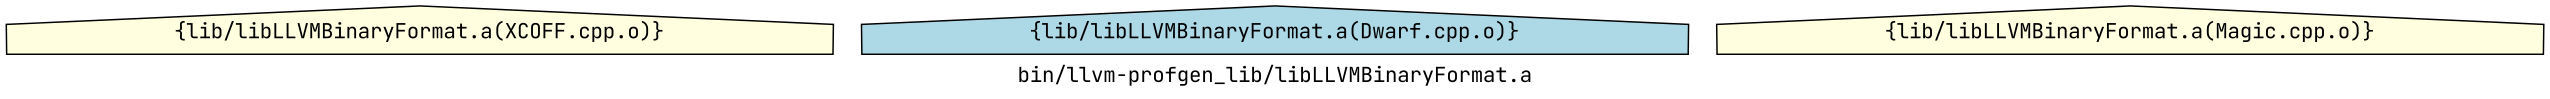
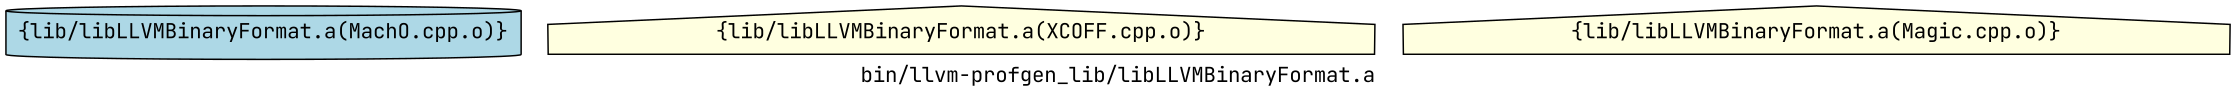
node "{lib/libLLVMBinaryFormat.a(MachO.cpp.o)}": added
node "{lib/libLLVMBinaryFormat.a(Dwarf.cpp.o)}": removed
